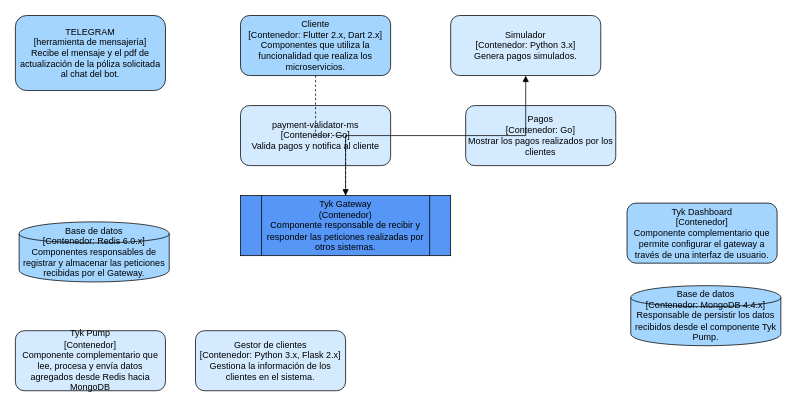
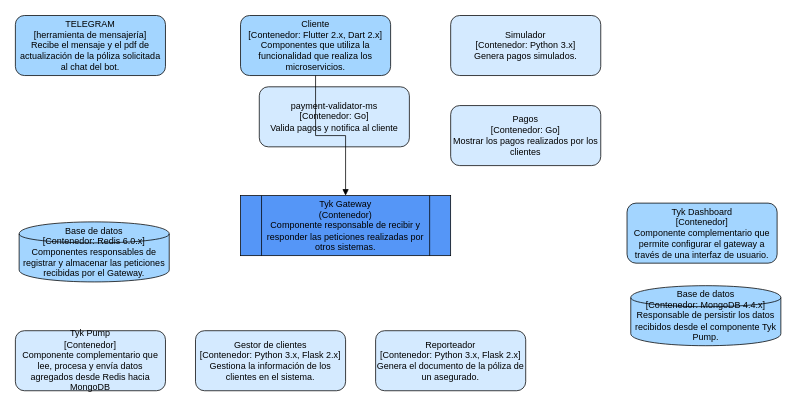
node "TELEGRAM [herramienta de mensajería] Recibe el mensaje y el pdf de actualización de la póliza solicitada al chat del bot.": size 150x75 -> 150x60
edge "Cliente [Contenedor: Flutter 2.x, Dart 2.x] Componentes que utiliza la funcionalidad que realiza los microservicios." -> "Tyk Gateway (Contenedor) Componente responsable de recibir y responder las peticiones realizadas por otros sistemas.": style dashed -> solid
node "payment-validator-ms [Contenedor: Go] Valida pagos y notifica al cliente": moved (315, 135) -> (334, 117)
edge "Tyk Gateway (Contenedor) Componente responsable de recibir y responder las peticiones realizadas por otros sistemas." -> "Simulador [Contenedor: Python 3.x] Genera pagos simulados.": removed
node "Pagos [Contenedor: Go] Mostrar los pagos realizados por los clientes": moved (540, 135) -> (525, 135)
node "Reporteador [Contenedor: Python 3.x, Flask 2.x] Genera el documento de la póliza de un asegurado.": added
